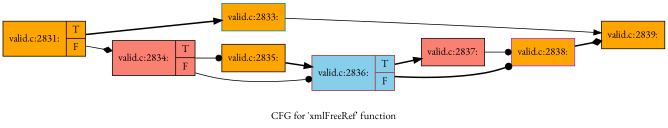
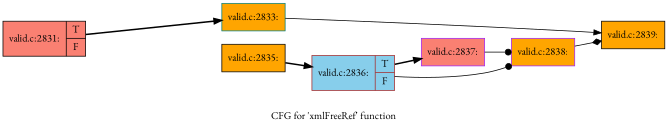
node "valid.c:2831:": fillcolor orange -> salmon
edge "valid.c:2838:" -> "valid.c:2839:": style bold -> solid
node "valid.c:2837:": color black -> purple
node "valid.c:2834:": removed
edge "valid.c:2836:" -> "valid.c:2838:": style bold -> solid
